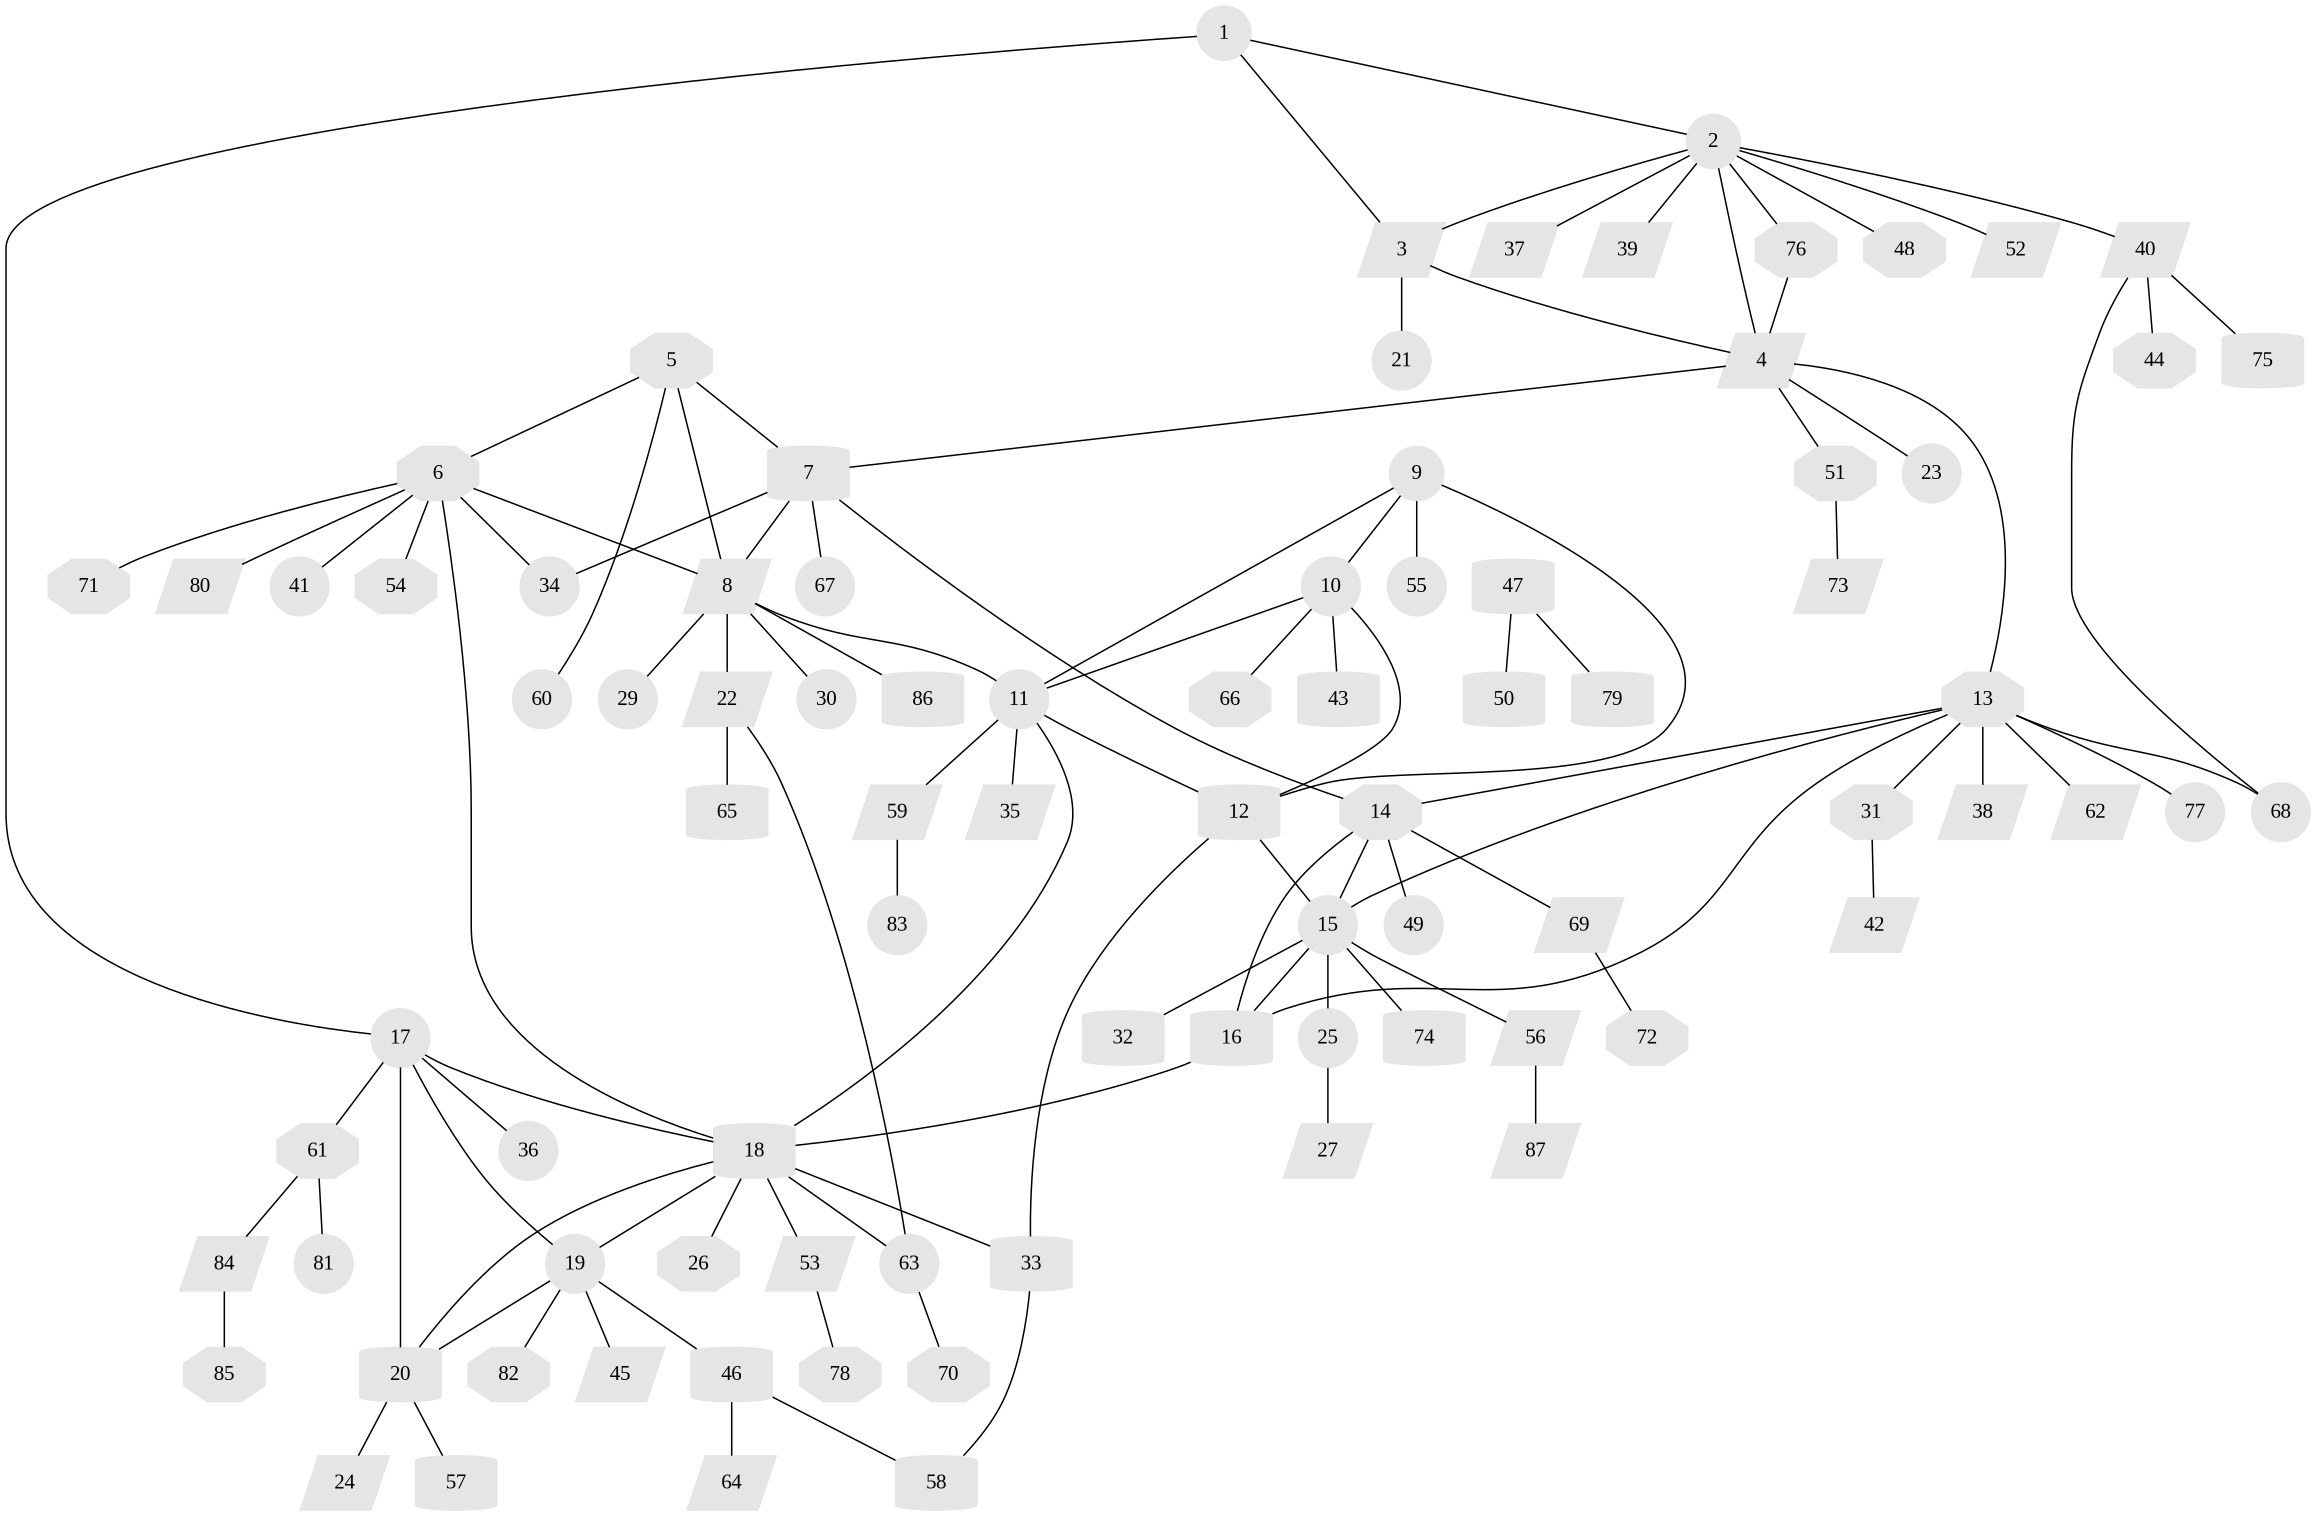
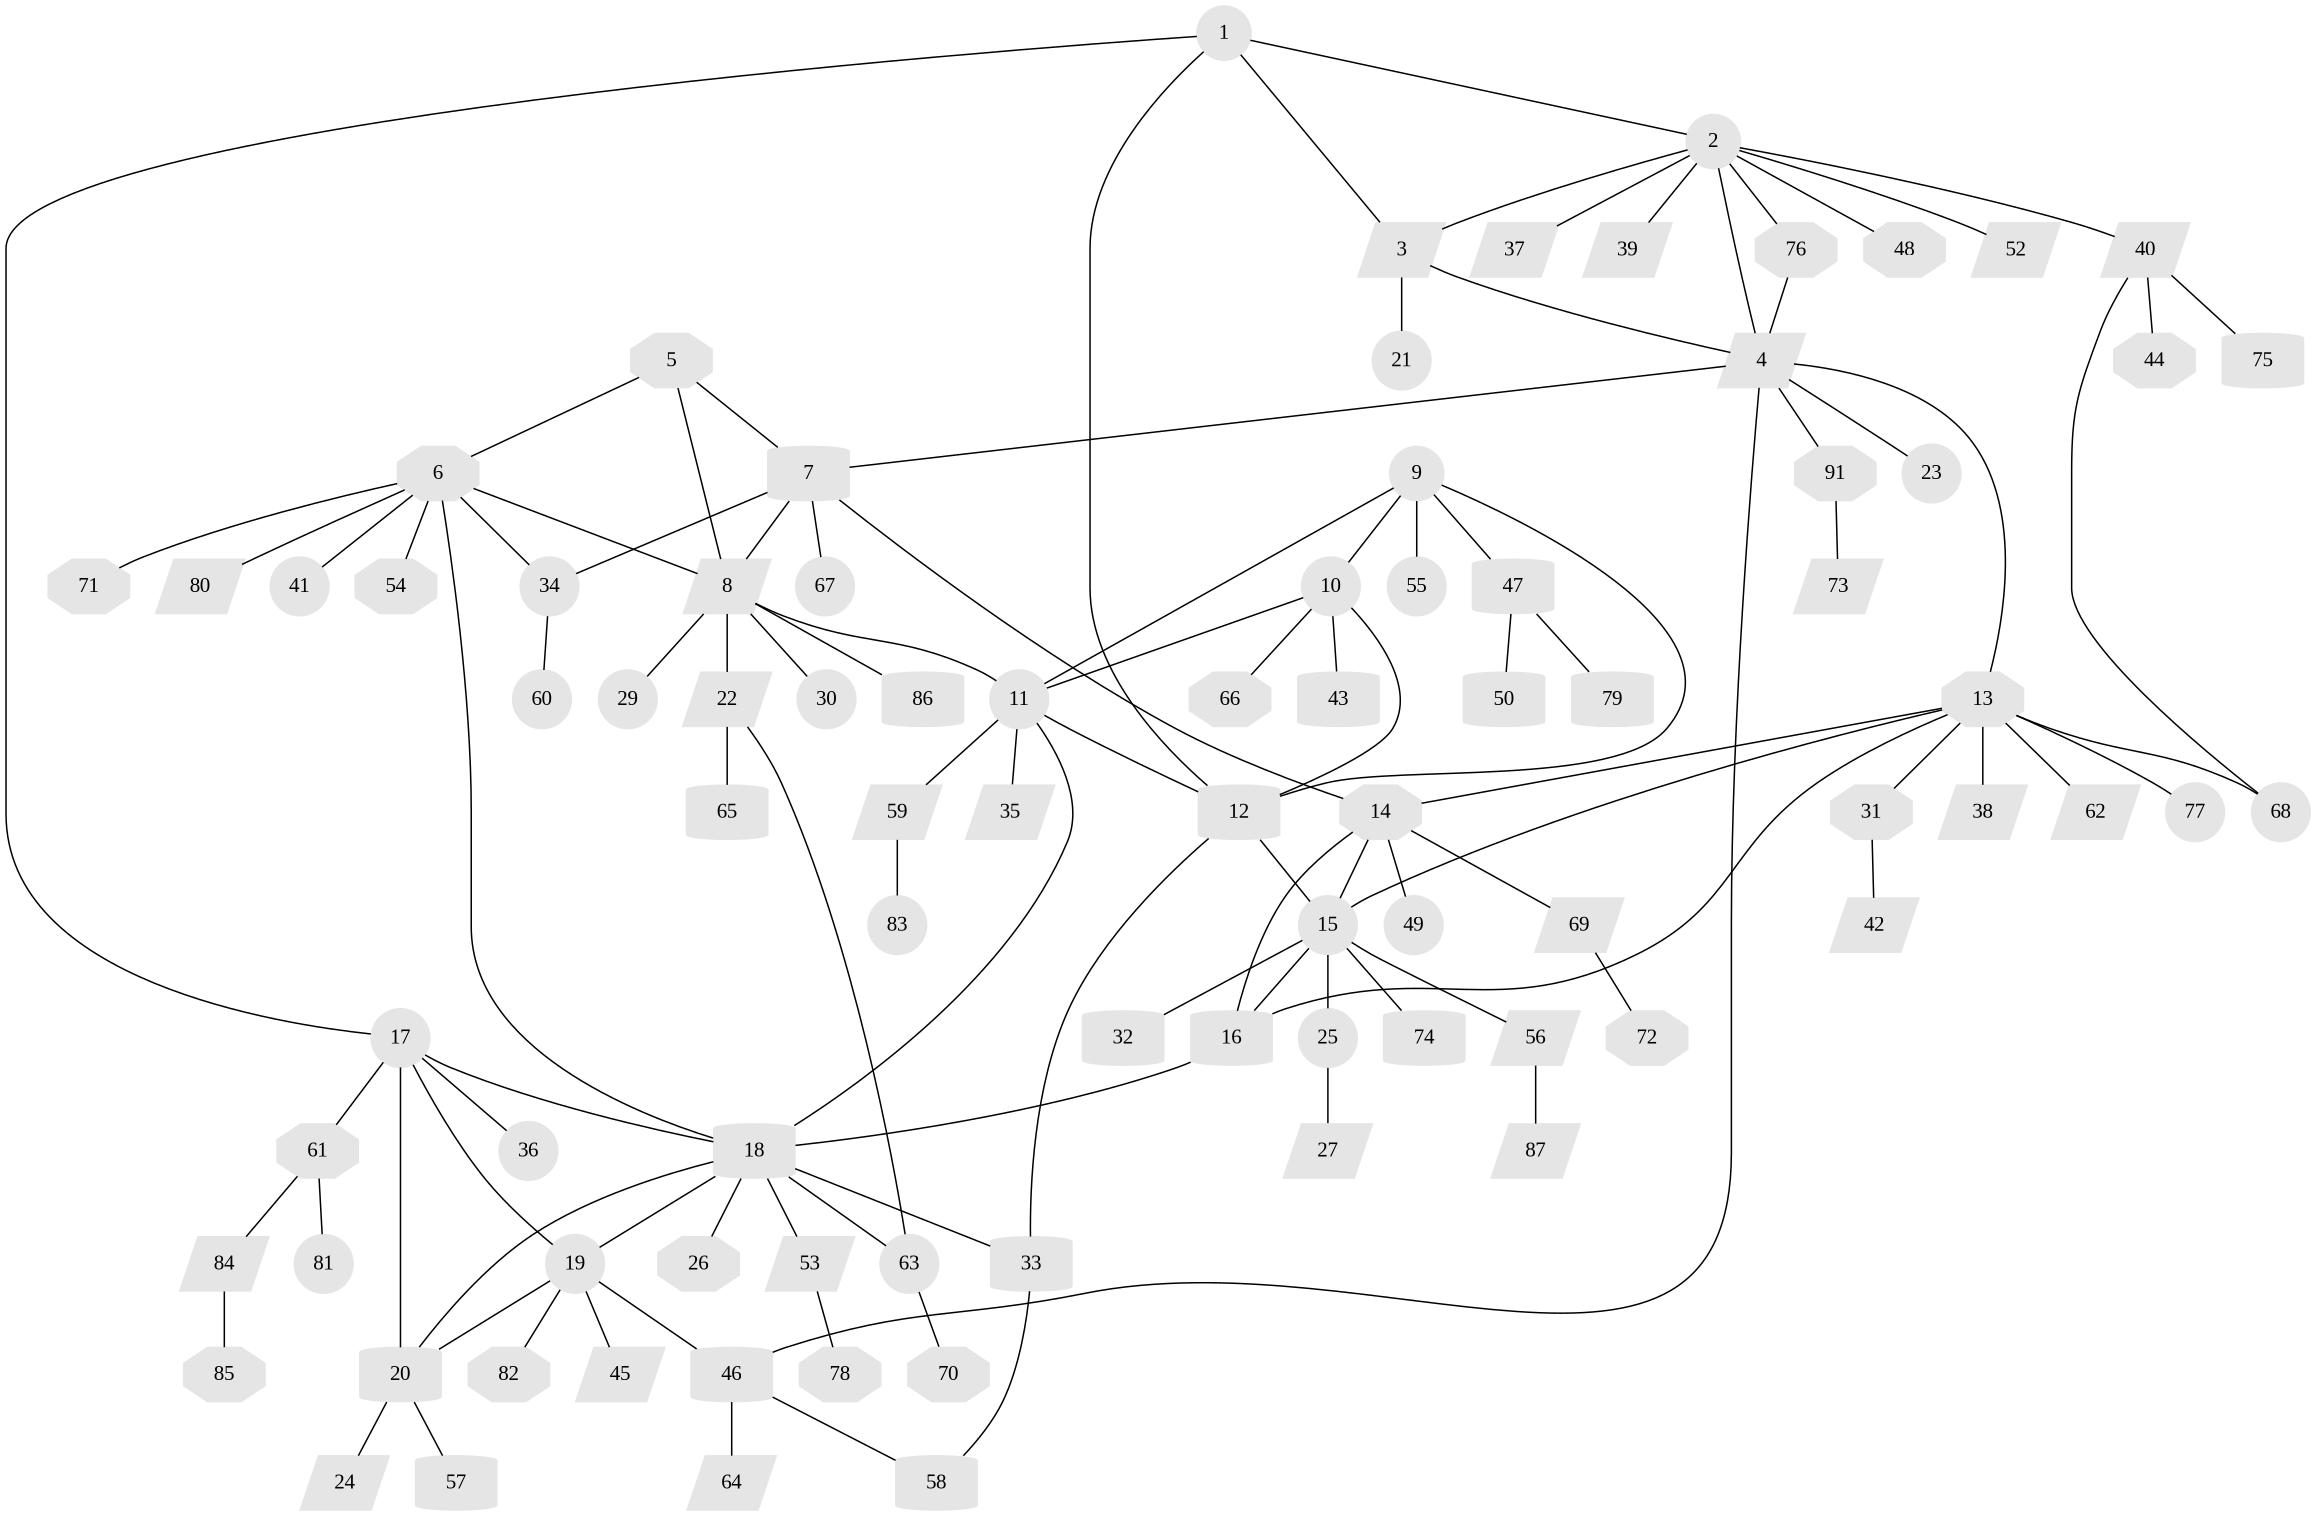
edge "1" -- "12": added
node "51": label "51" -> "91"
edge "9" -- "47": added
edge "5" -- "60": now "34" -- "60"
edge "4" -- "46": added
